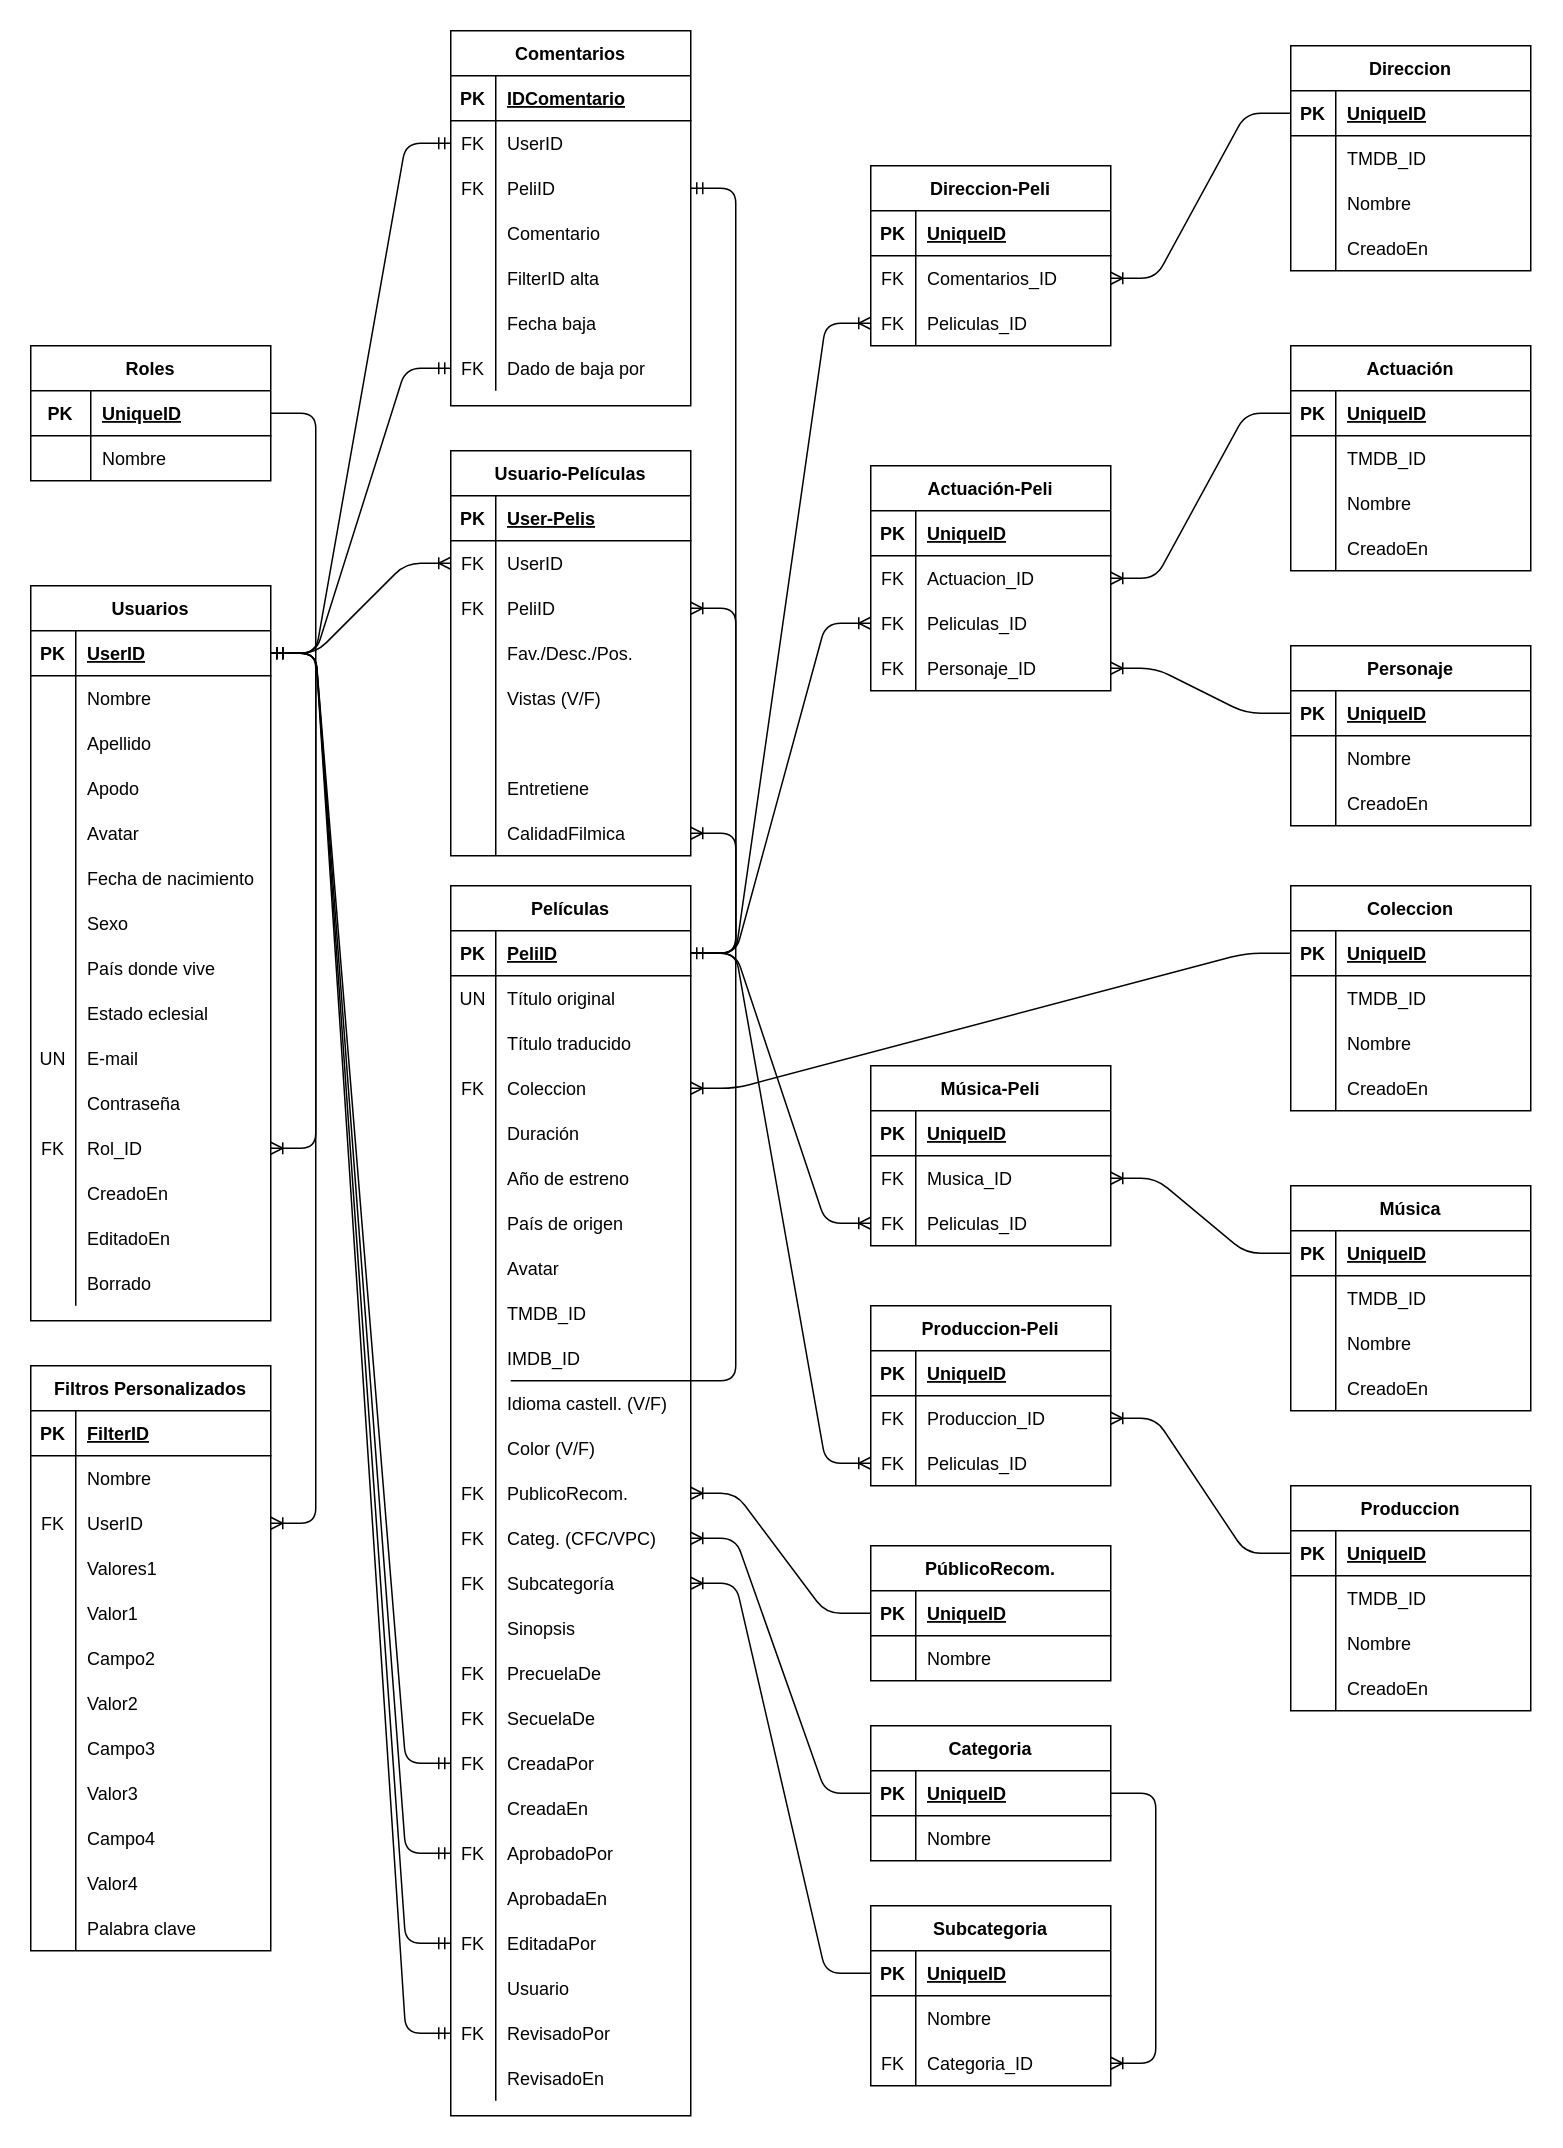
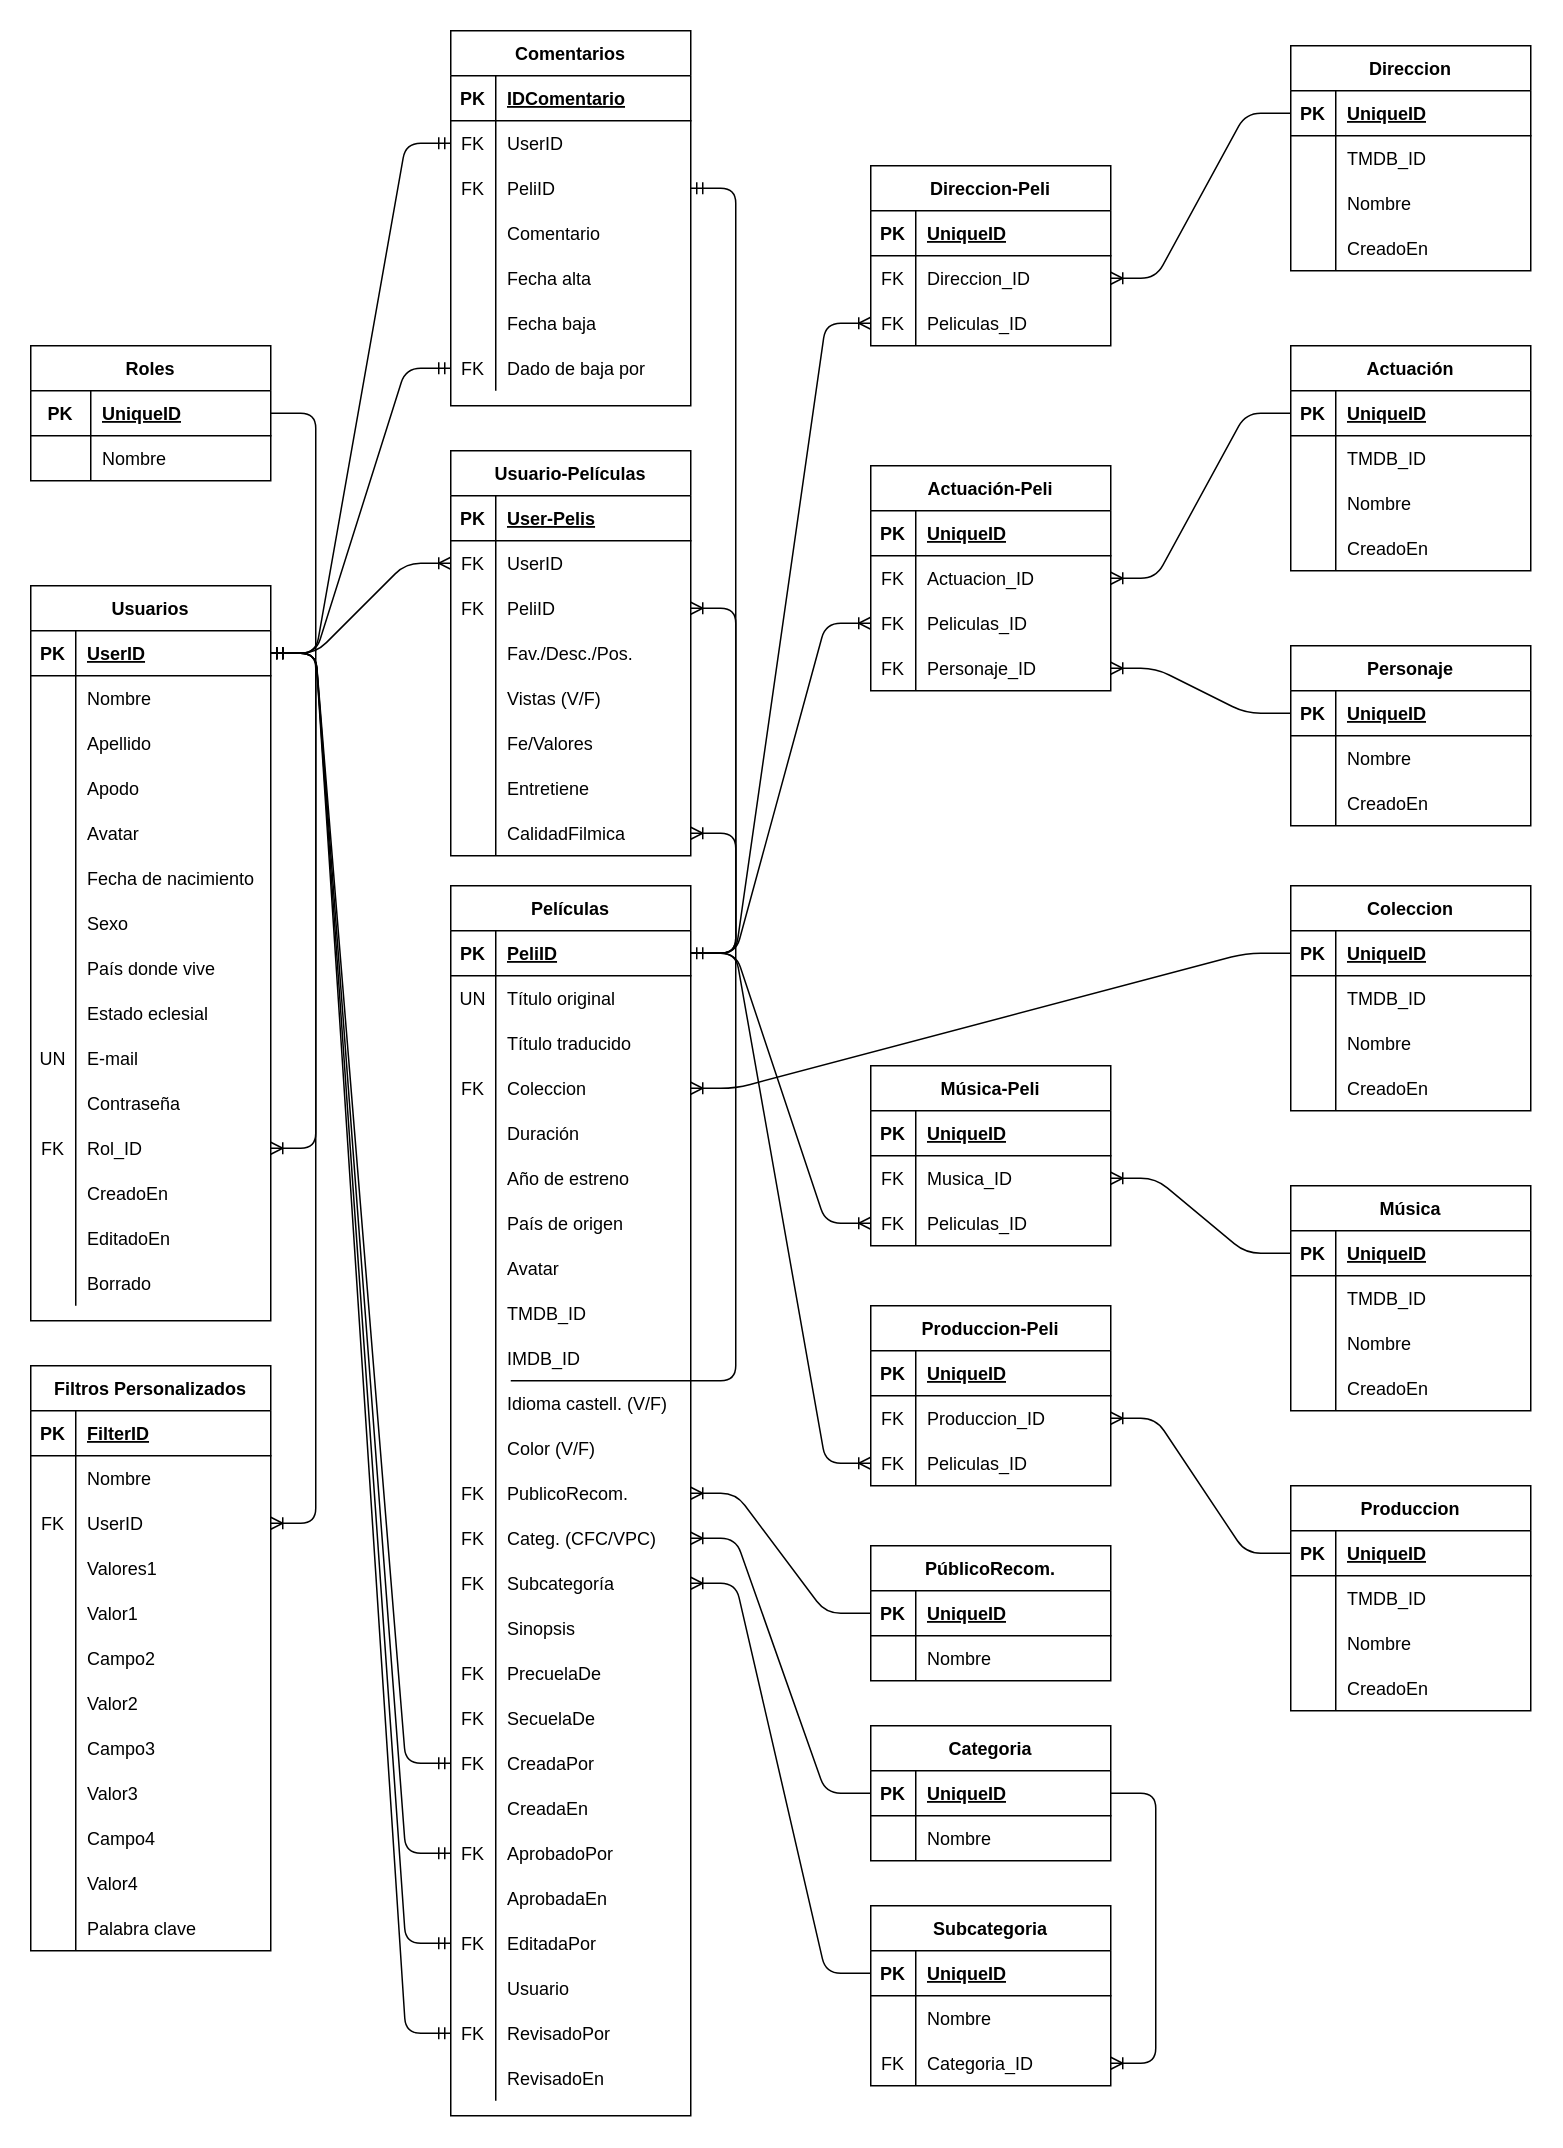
node "FilterID alta": label "FilterID alta" -> "Fecha alta"
node "Comentarios_ID": label "Comentarios_ID" -> "Direccion_ID"
node "Fe/Valores": added
